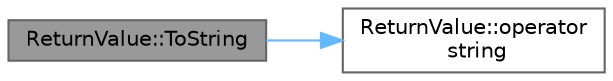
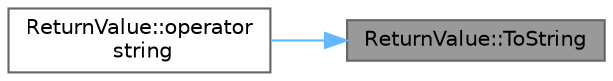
edge "ReturnValue::ToString" -> "ReturnValue::operator string": reversed
